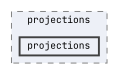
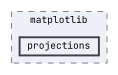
cluster "projections": label "projections" -> "matplotlib"
